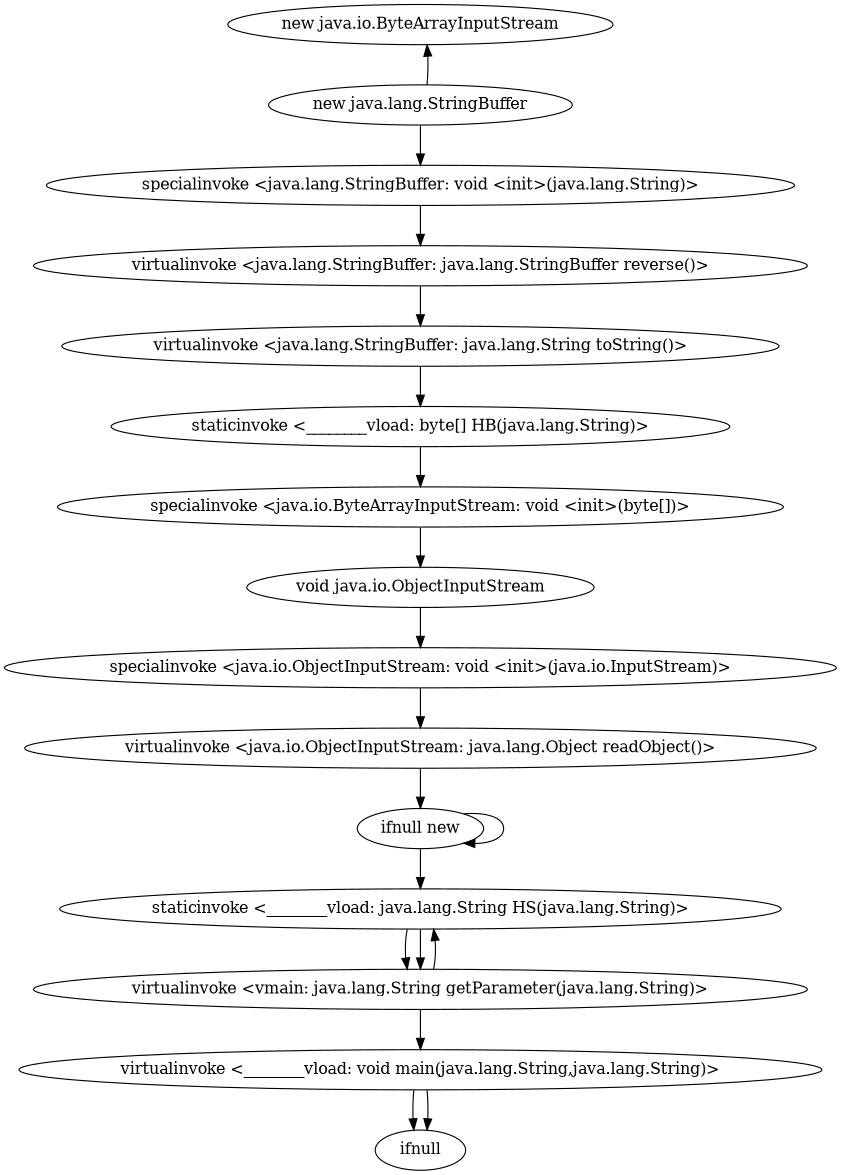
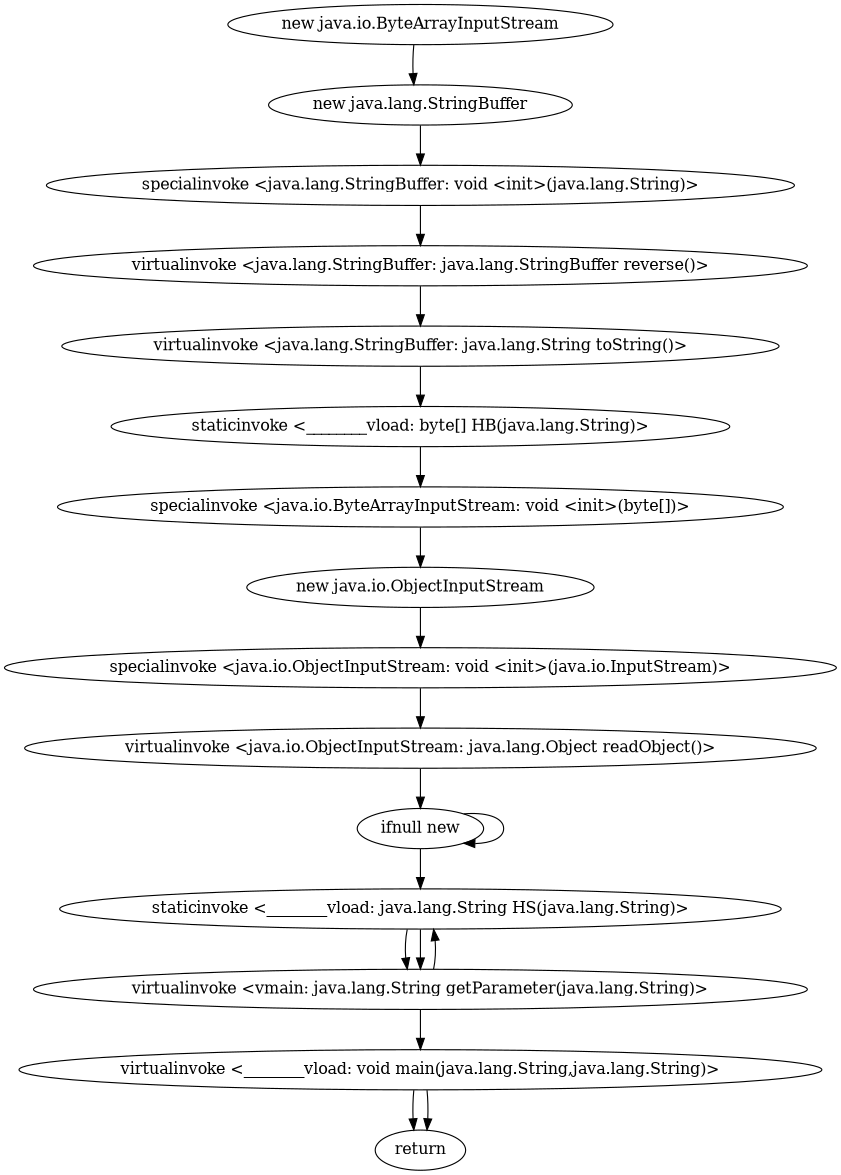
edge "new java.lang.StringBuffer" -> "new java.io.ByteArrayInputStream": reversed
node "void java.io.ObjectInputStream": label "void java.io.ObjectInputStream" -> "new java.io.ObjectInputStream"
node "ifnull": label "ifnull" -> "return"
